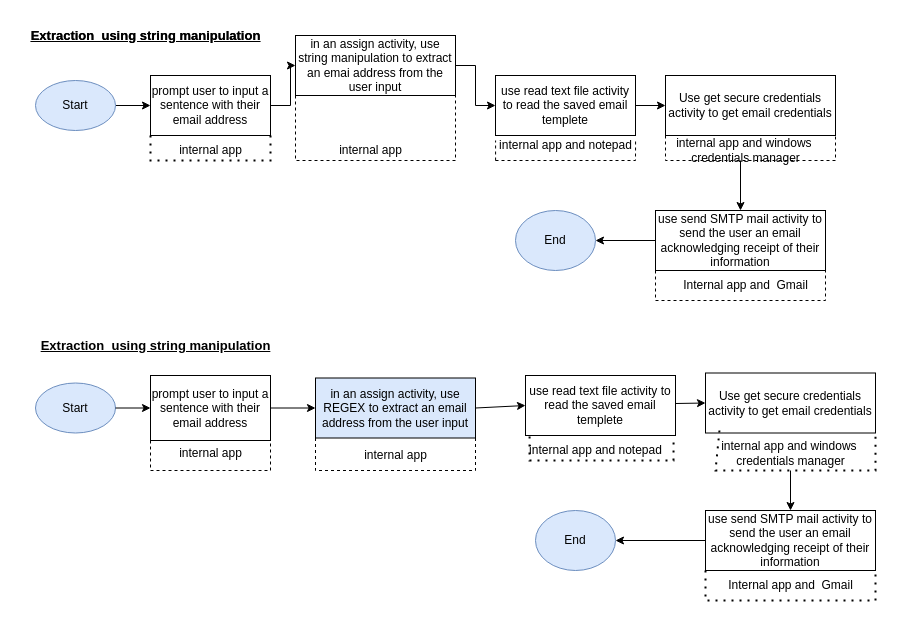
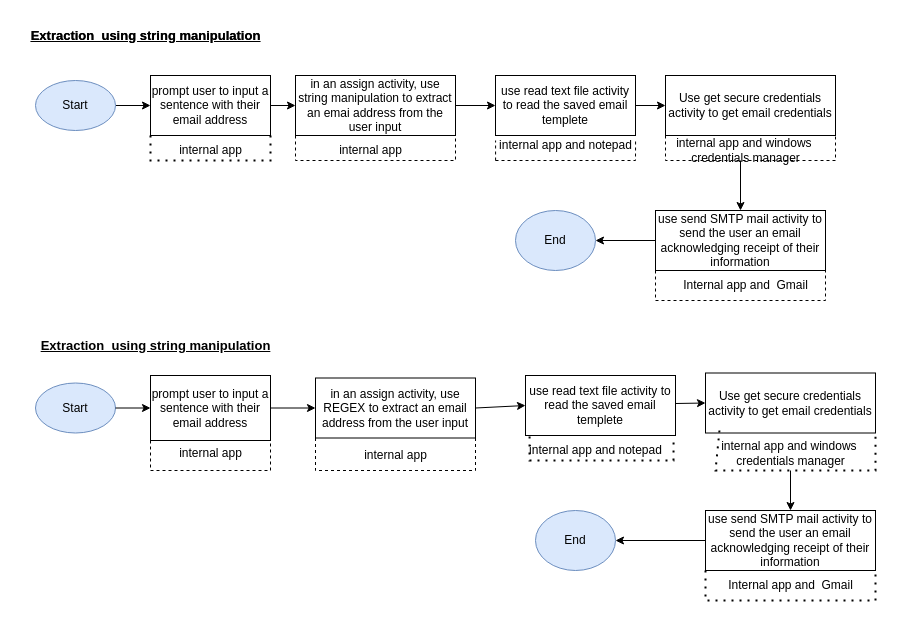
node "in an assign activity, use string manipulation to extract an emai address from the user input": moved (376, 66) -> (376, 106)
node "in an assign activity, use REGEX to extract an email address from the user input": fillcolor #dae8fc -> #ffffff
